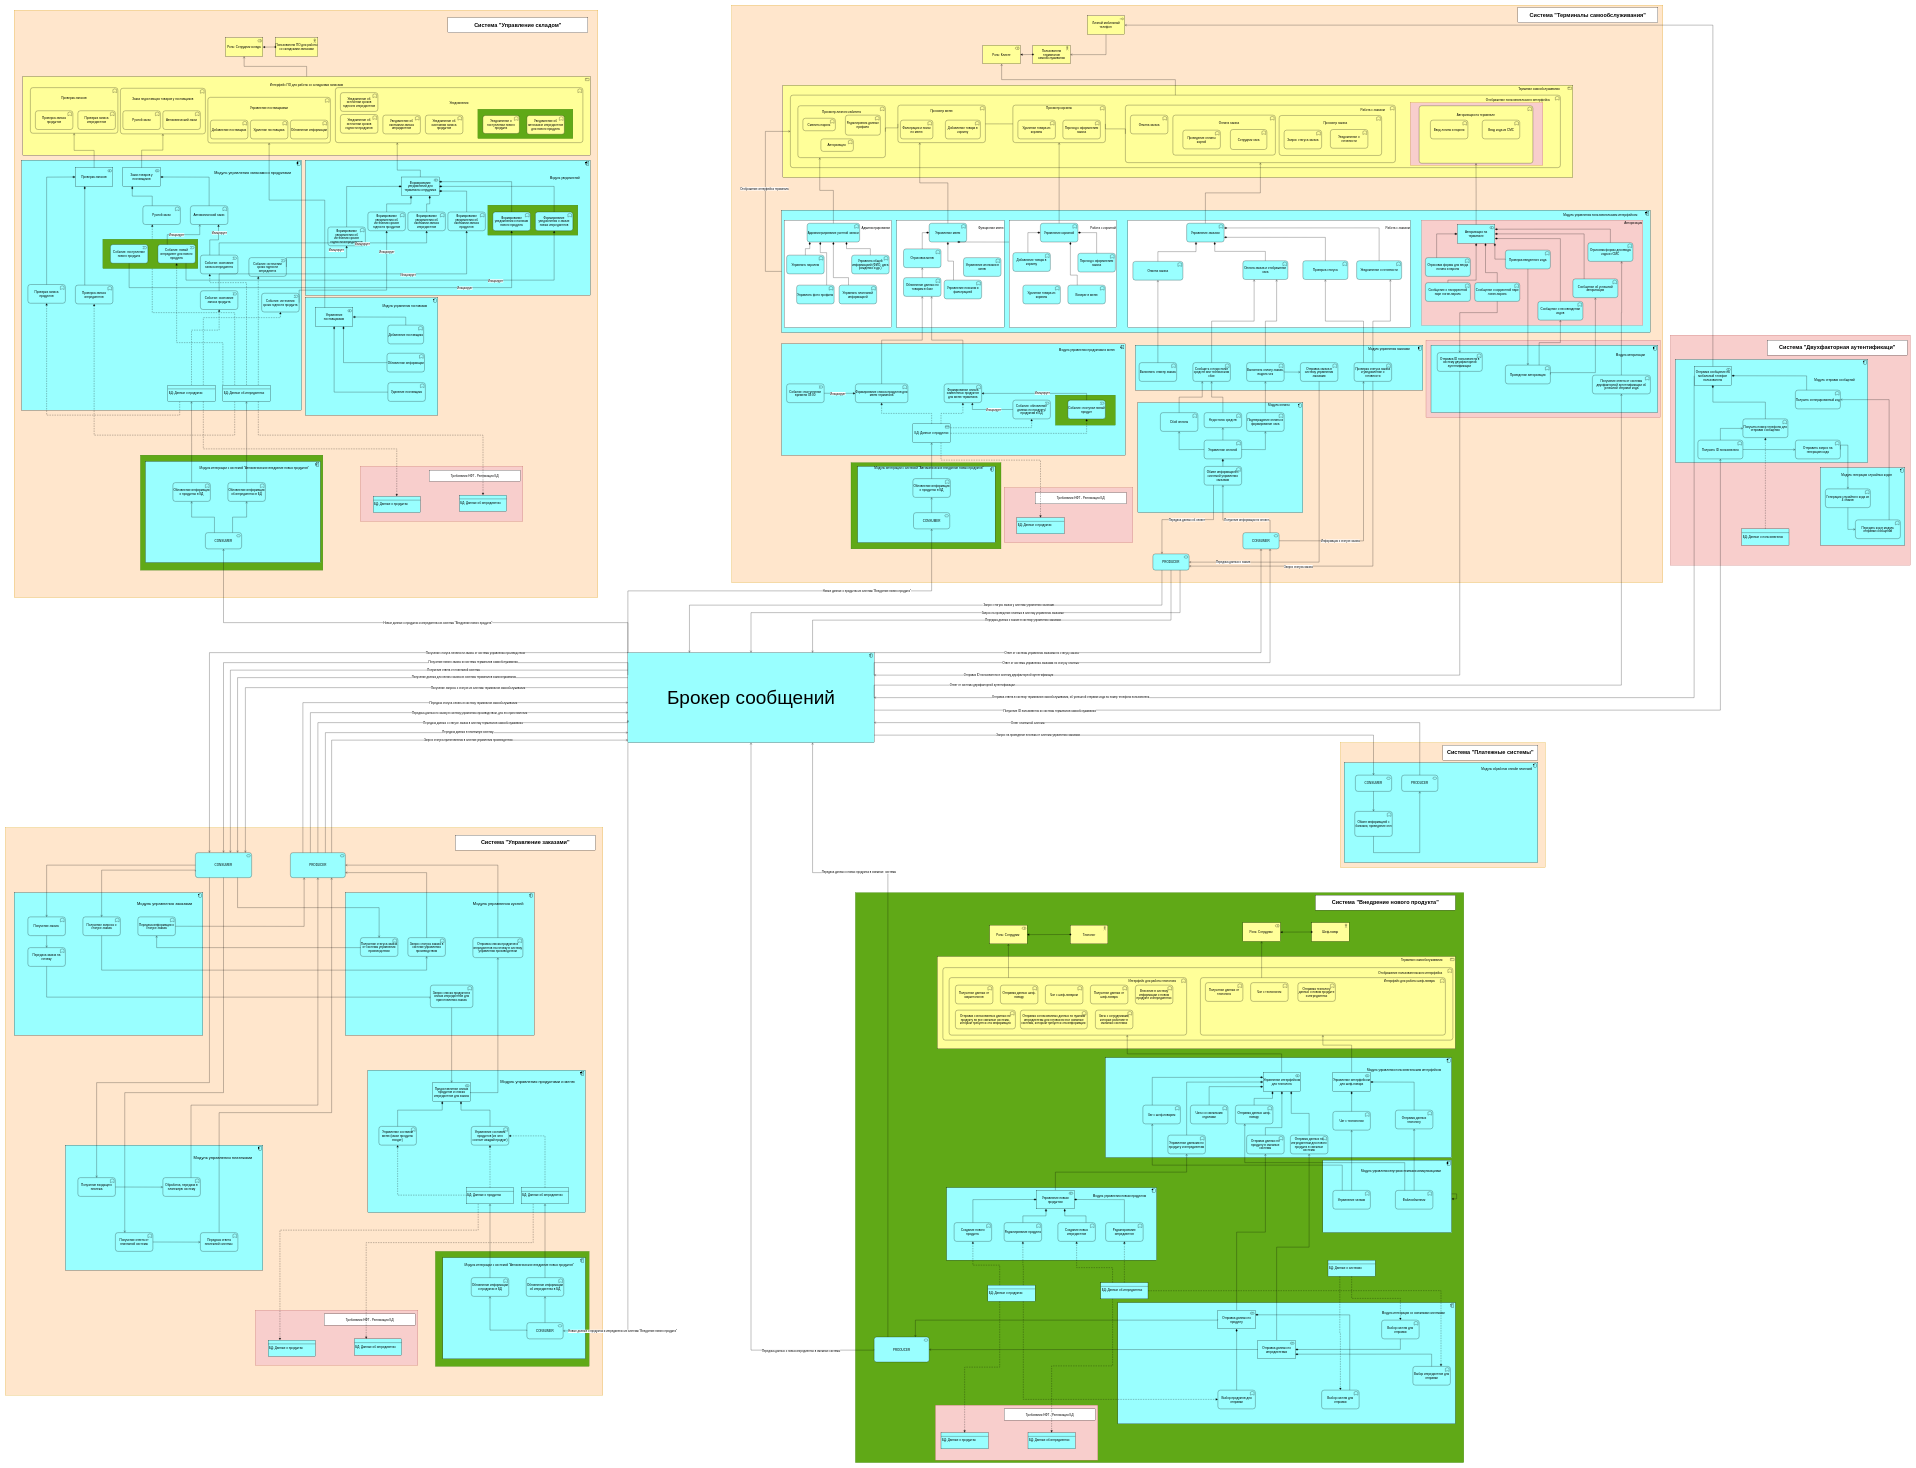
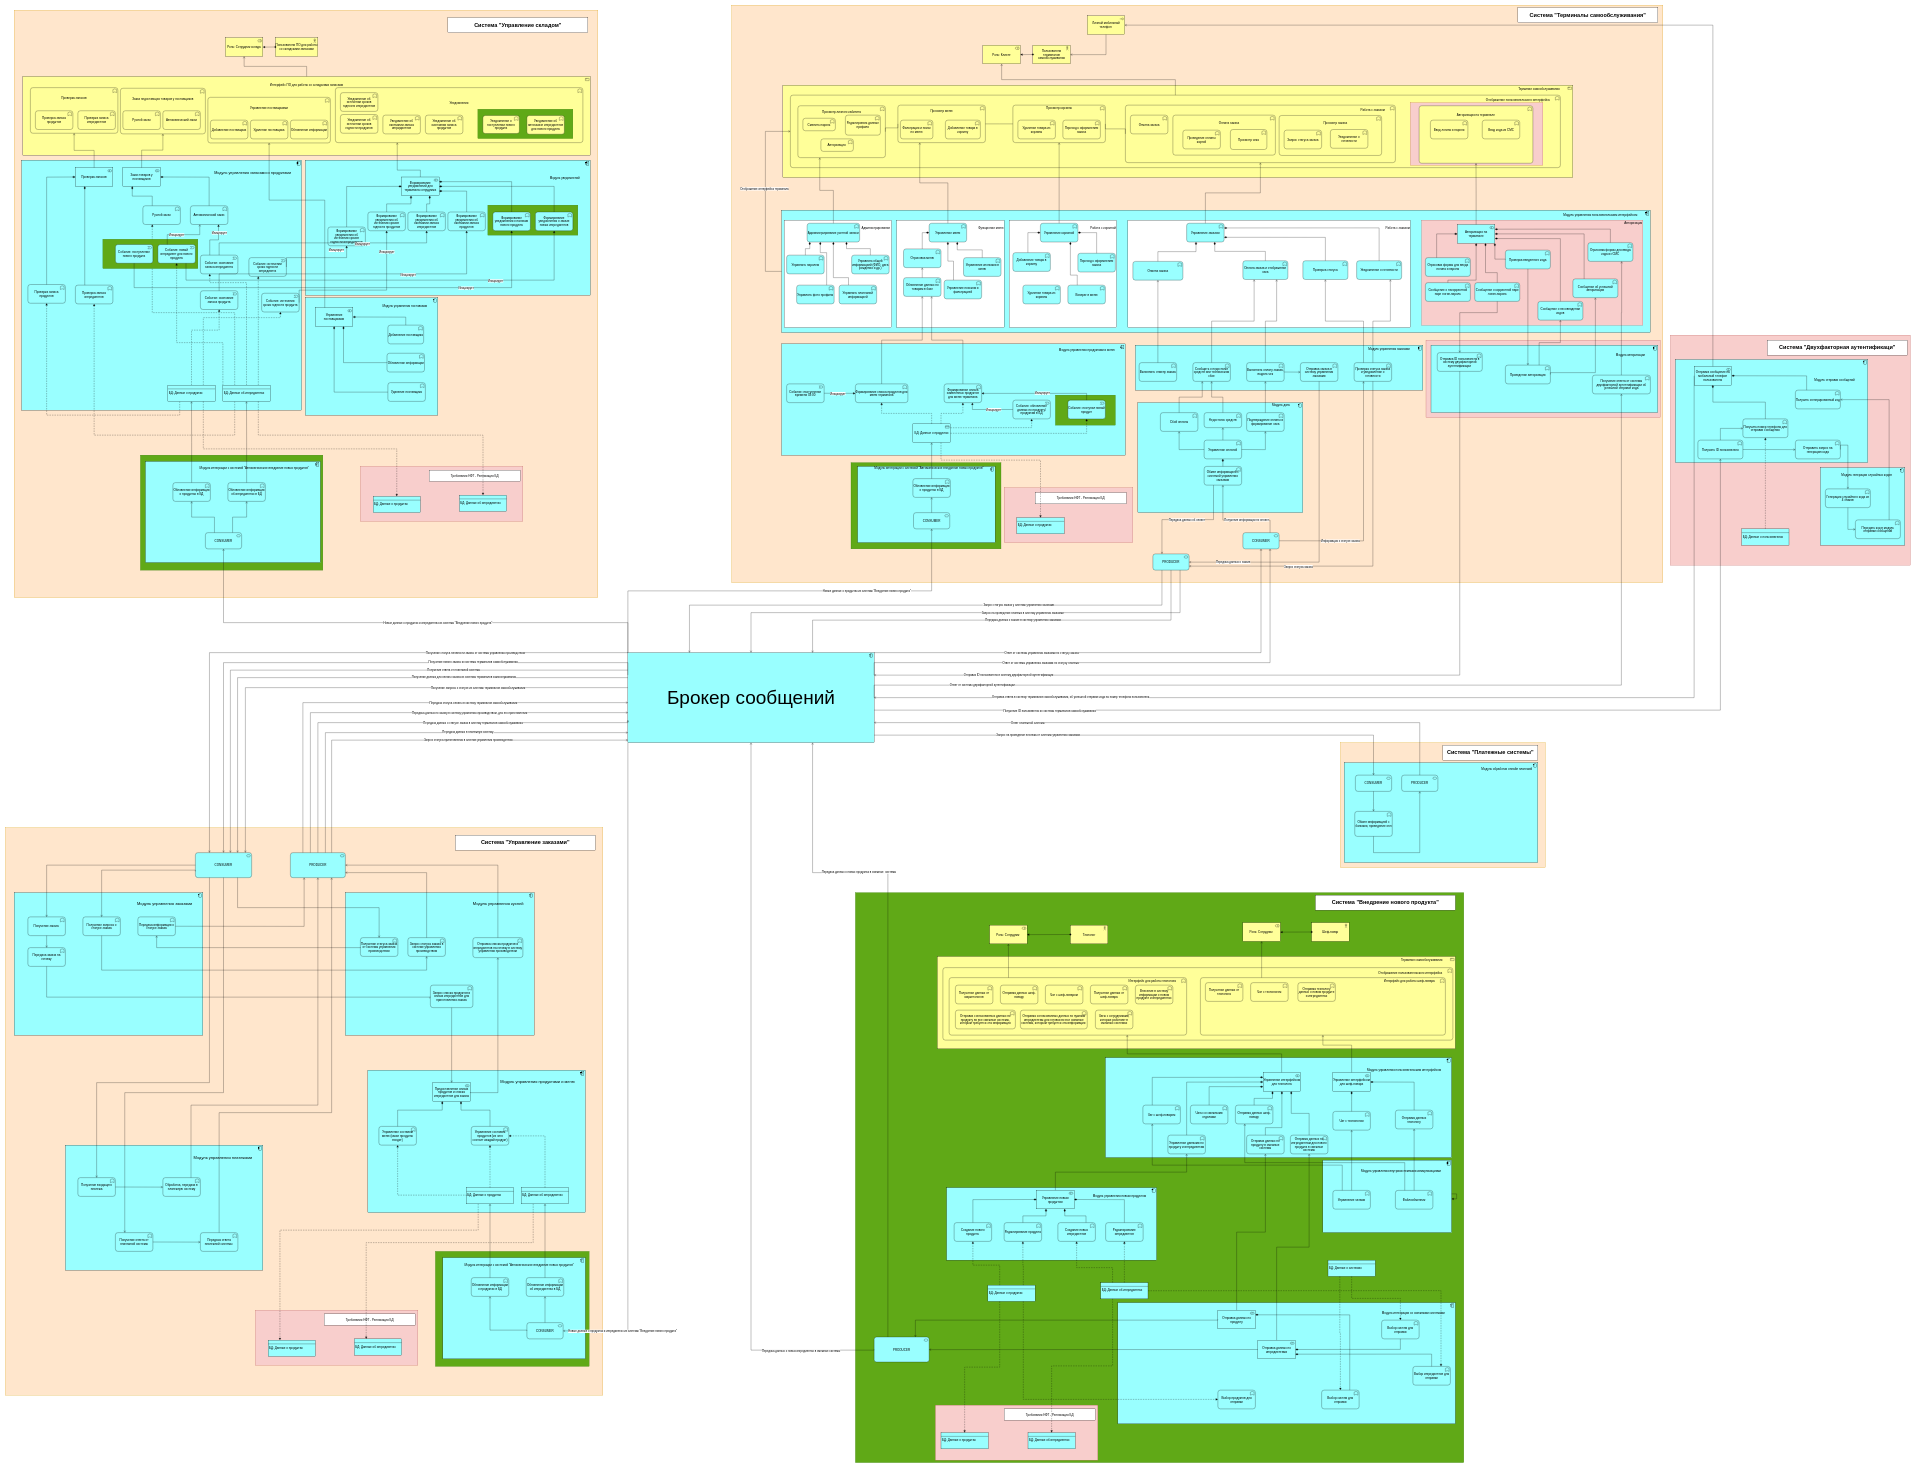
node "Сотрудник чека": label "Сотрудник чека" -> "Просмотр чека"
edge "Управление корзиной" -> "Управление меню": now "Управление кнопками в меню" -> "Управление меню"
node "Событие: поступление нового продукта": moved (129, 254) -> (134, 254)
node "Модуль оплаты": label "Модуль оплаты" -> "Модуль дата"
edge "Выбор продуктов для отправки" -> "Отправка данных по продукту": removed
